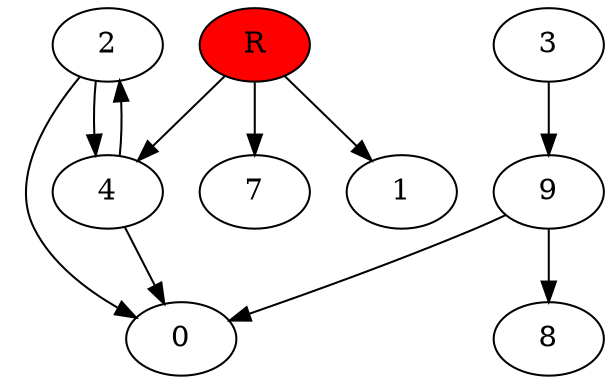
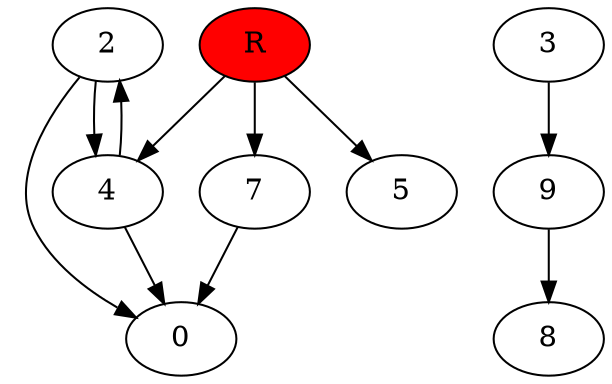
node "1": label "1" -> "5"
edge "9" -> "0": now "7" -> "0"
